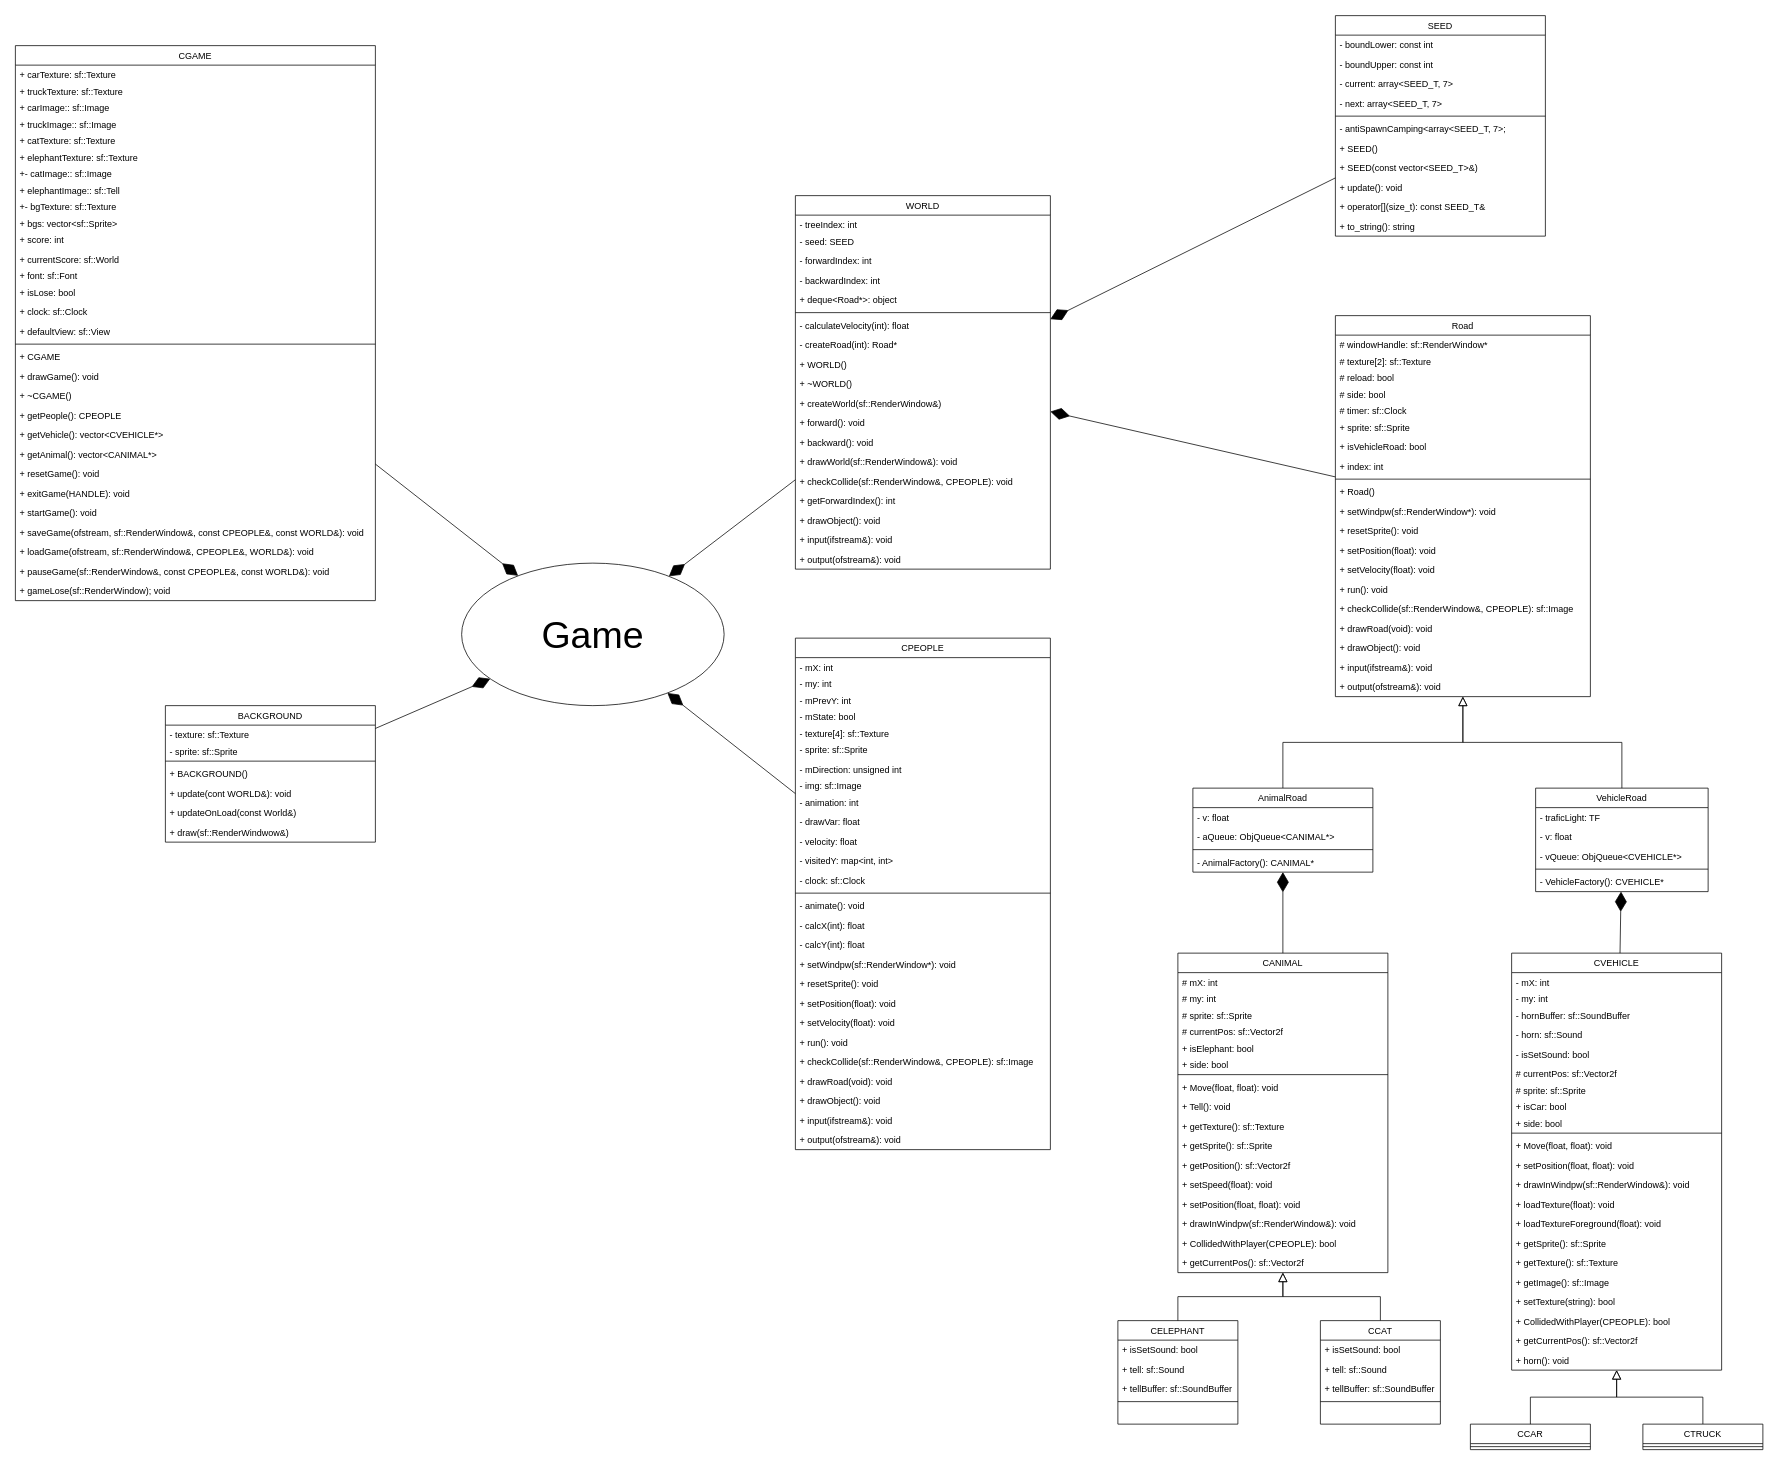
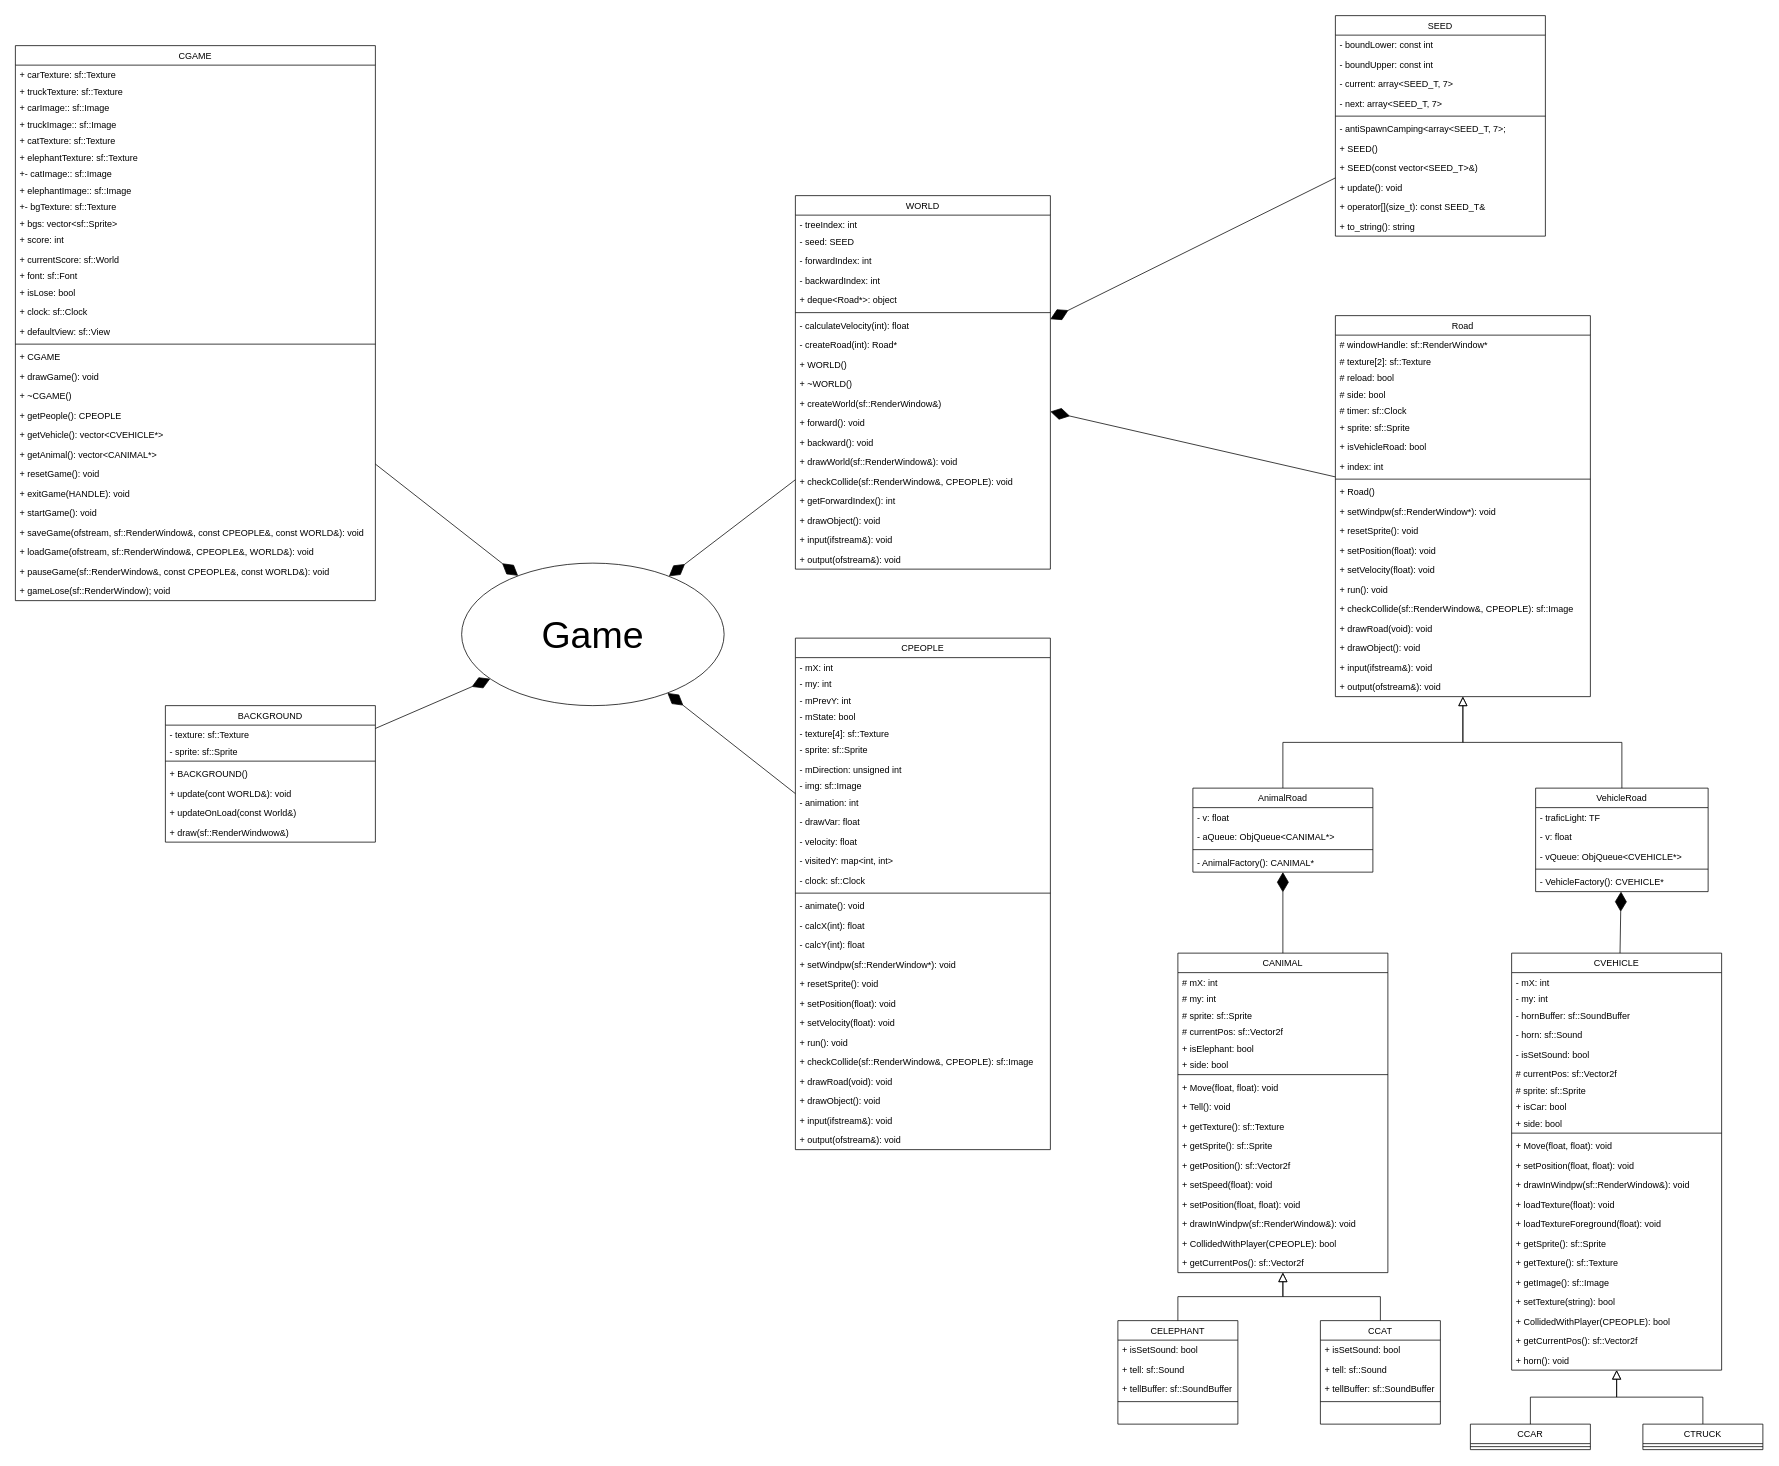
node "+ elephantImage:: sf::Tell": label "+ elephantImage:: sf::Tell" -> "+ elephantImage:: sf::Image"
